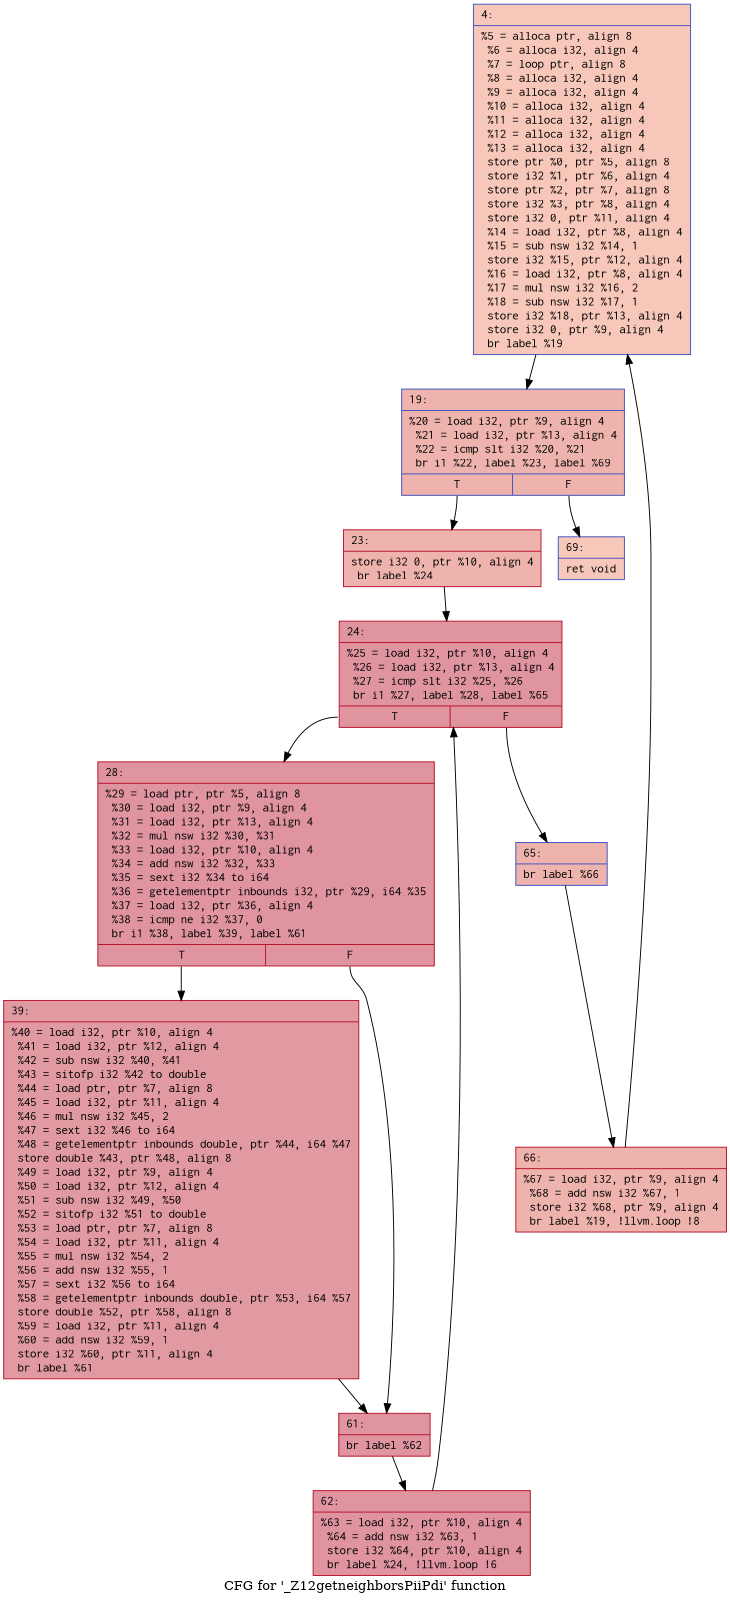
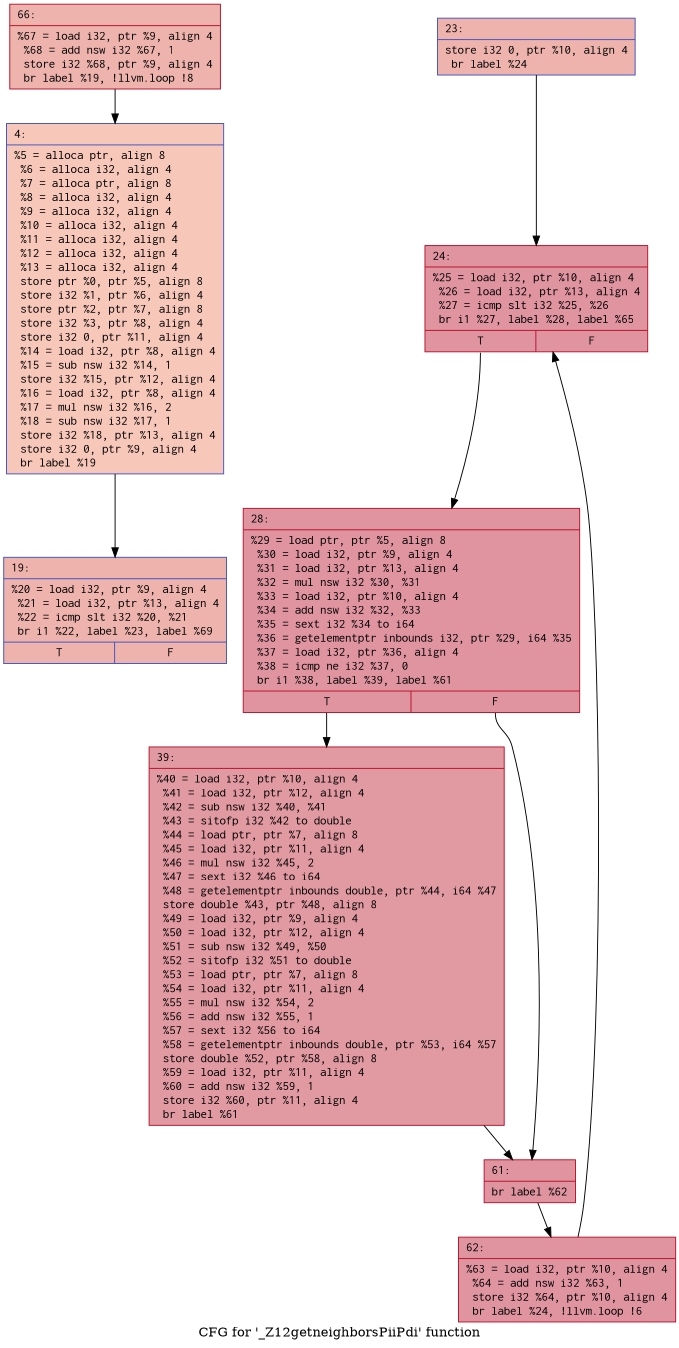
node "4:": text "%7 = loop ptr, align 8" -> "%7 = alloca ptr, align 8"
edge "19:" -> "23:": removed
node "23:": color #b70d28ff -> #3d50c3ff
node "69:": removed
node "65:": removed
